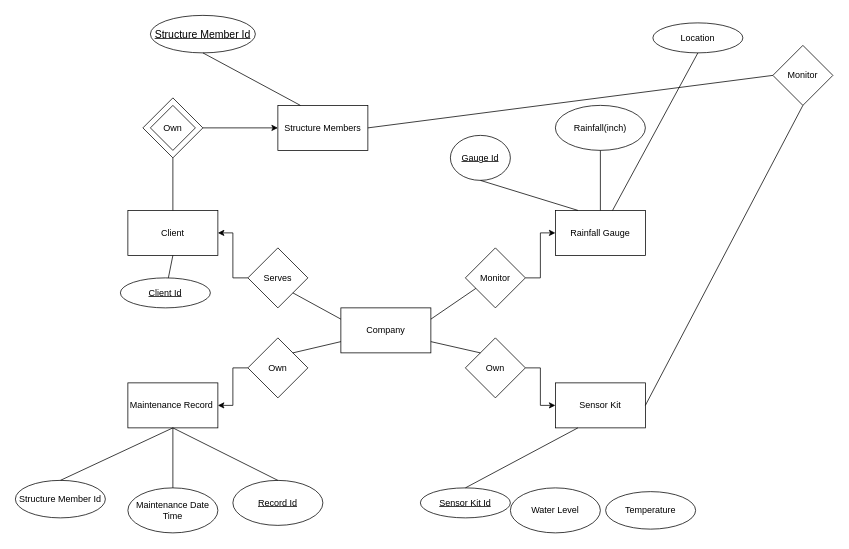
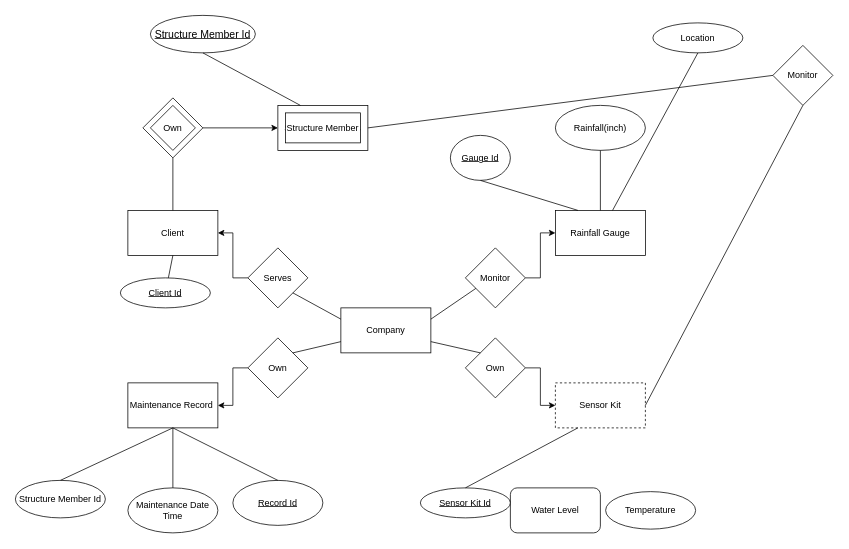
node "Structure Member": added
node "Sensor Kit": style solid -> dashed
node "Water Level": shape ellipse -> rounded rectangle
